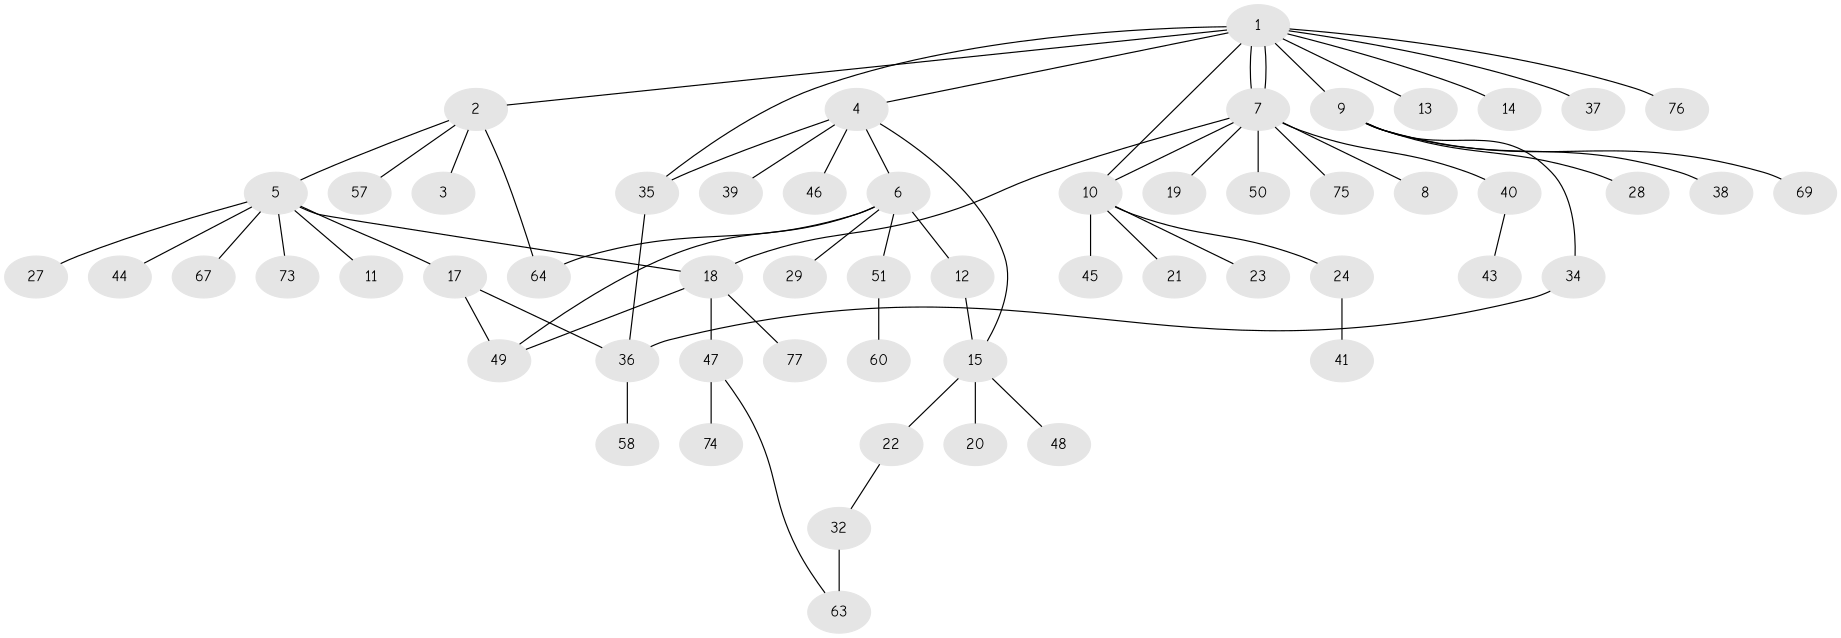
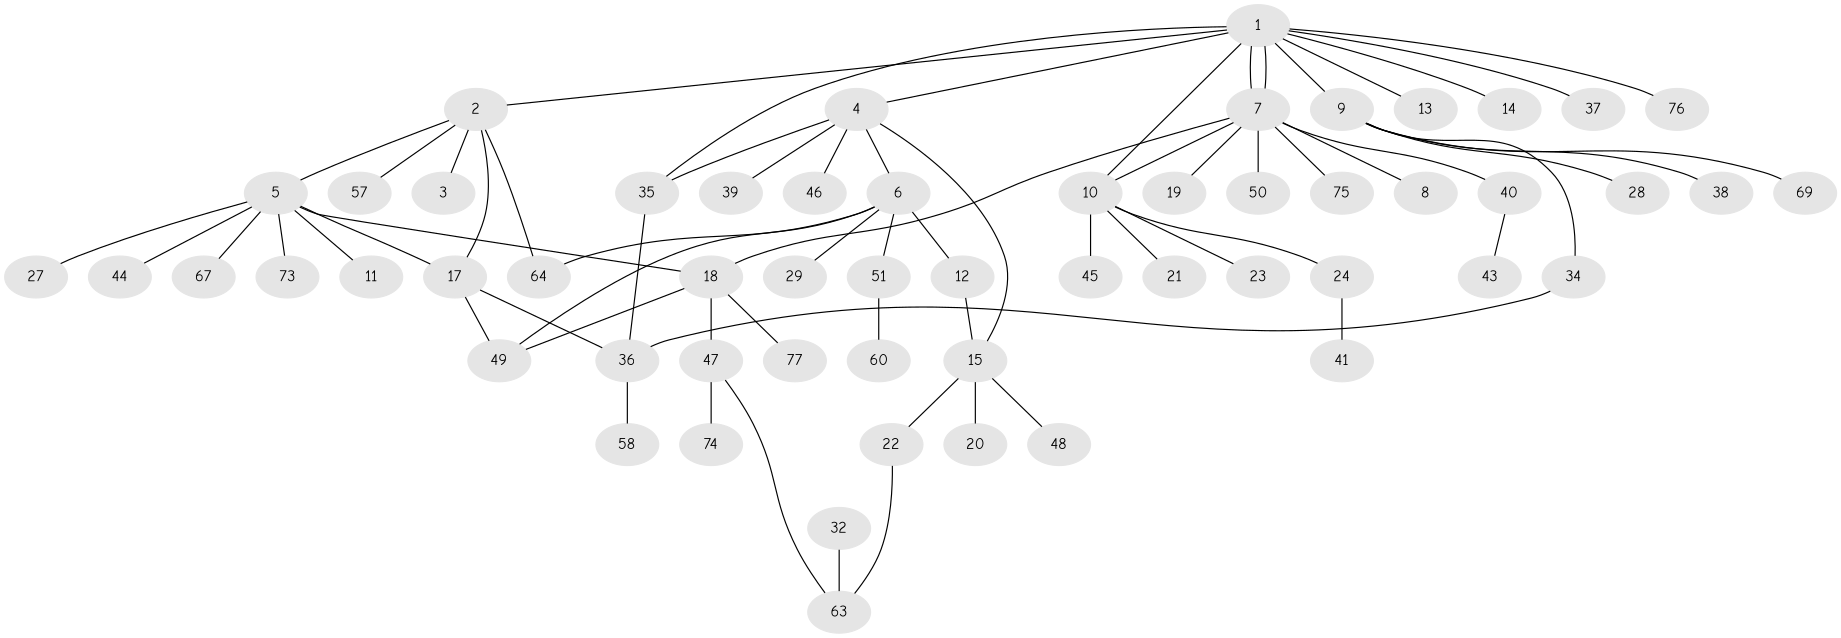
edge "2" -- "17": added
edge "22" -- "32": now "22" -- "63"
